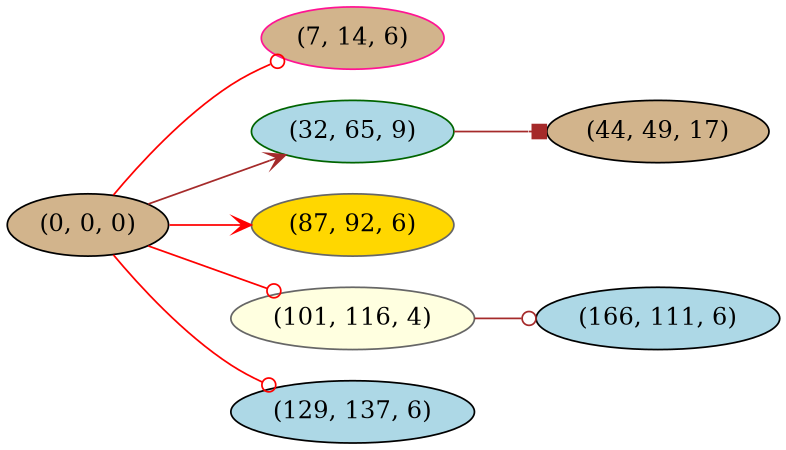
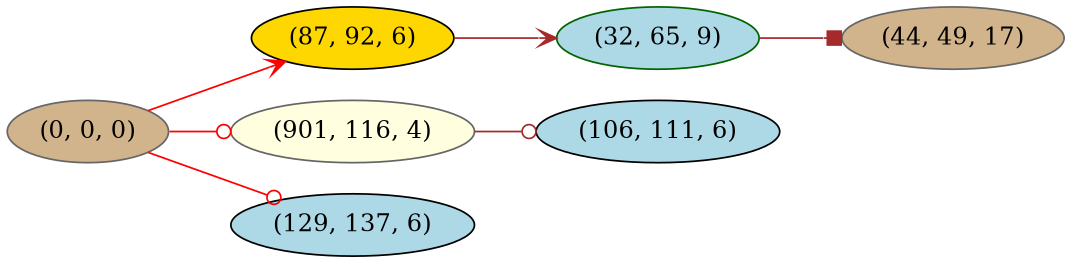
node "(7, 14, 6)": removed
node "(44, 49, 17)": color black -> gray40
edge "(0, 0, 0)" -> "(32, 65, 9)": now "(87, 92, 6)" -> "(32, 65, 9)"
node "(0, 0, 0)": color black -> gray40
node "(87, 92, 6)": color gray40 -> black
node "(101, 116, 4)": label "(101, 116, 4)" -> "(901, 116, 4)"
node "(166, 111, 6)": label "(166, 111, 6)" -> "(106, 111, 6)"
